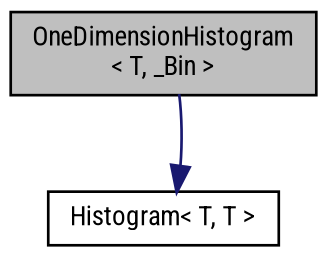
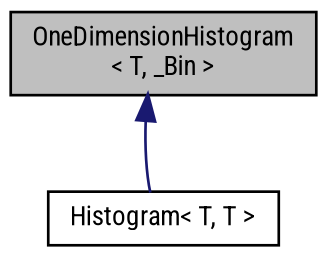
edge "OneDimensionHistogram < T, _Bin >" -> "Histogram< T, T >": reversed
